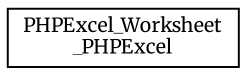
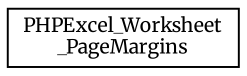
node "PHPExcel_Worksheet _PHPExcel": label "PHPExcel_Worksheet _PHPExcel" -> "PHPExcel_Worksheet _PageMargins"
